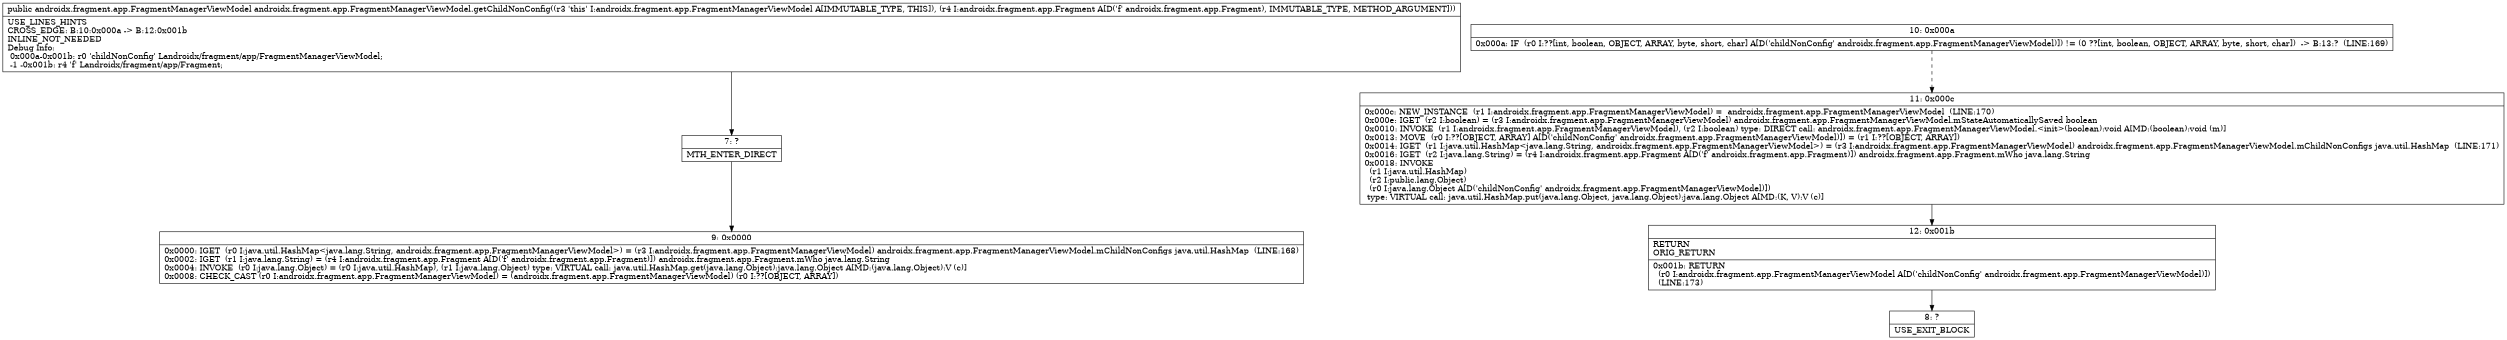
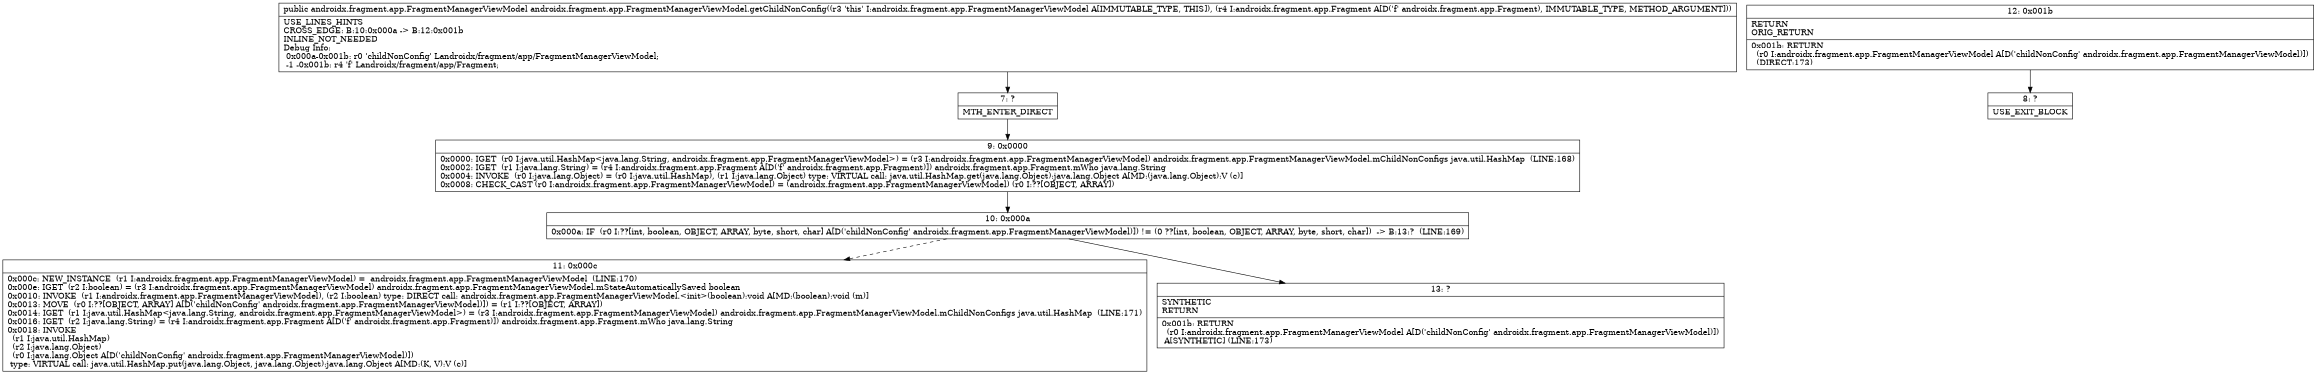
node "11: 0x000c": text "(r2 I:public.lang.Object)" -> "(r2 I:java.lang.Object)"
edge "9: 0x0000" -> "10: 0x000a": added
edge "11: 0x000c" -> "12: 0x001b": removed
node "12: 0x001b": text "(LINE:173)" -> "(DIRECT:173)"
node "13: ?": added
